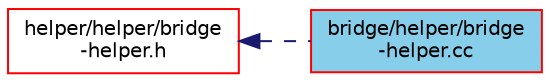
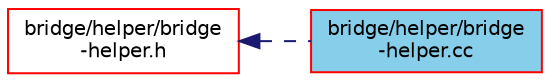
node "helper/helper/bridge -helper.h": label "helper/helper/bridge -helper.h" -> "bridge/helper/bridge -helper.h"
